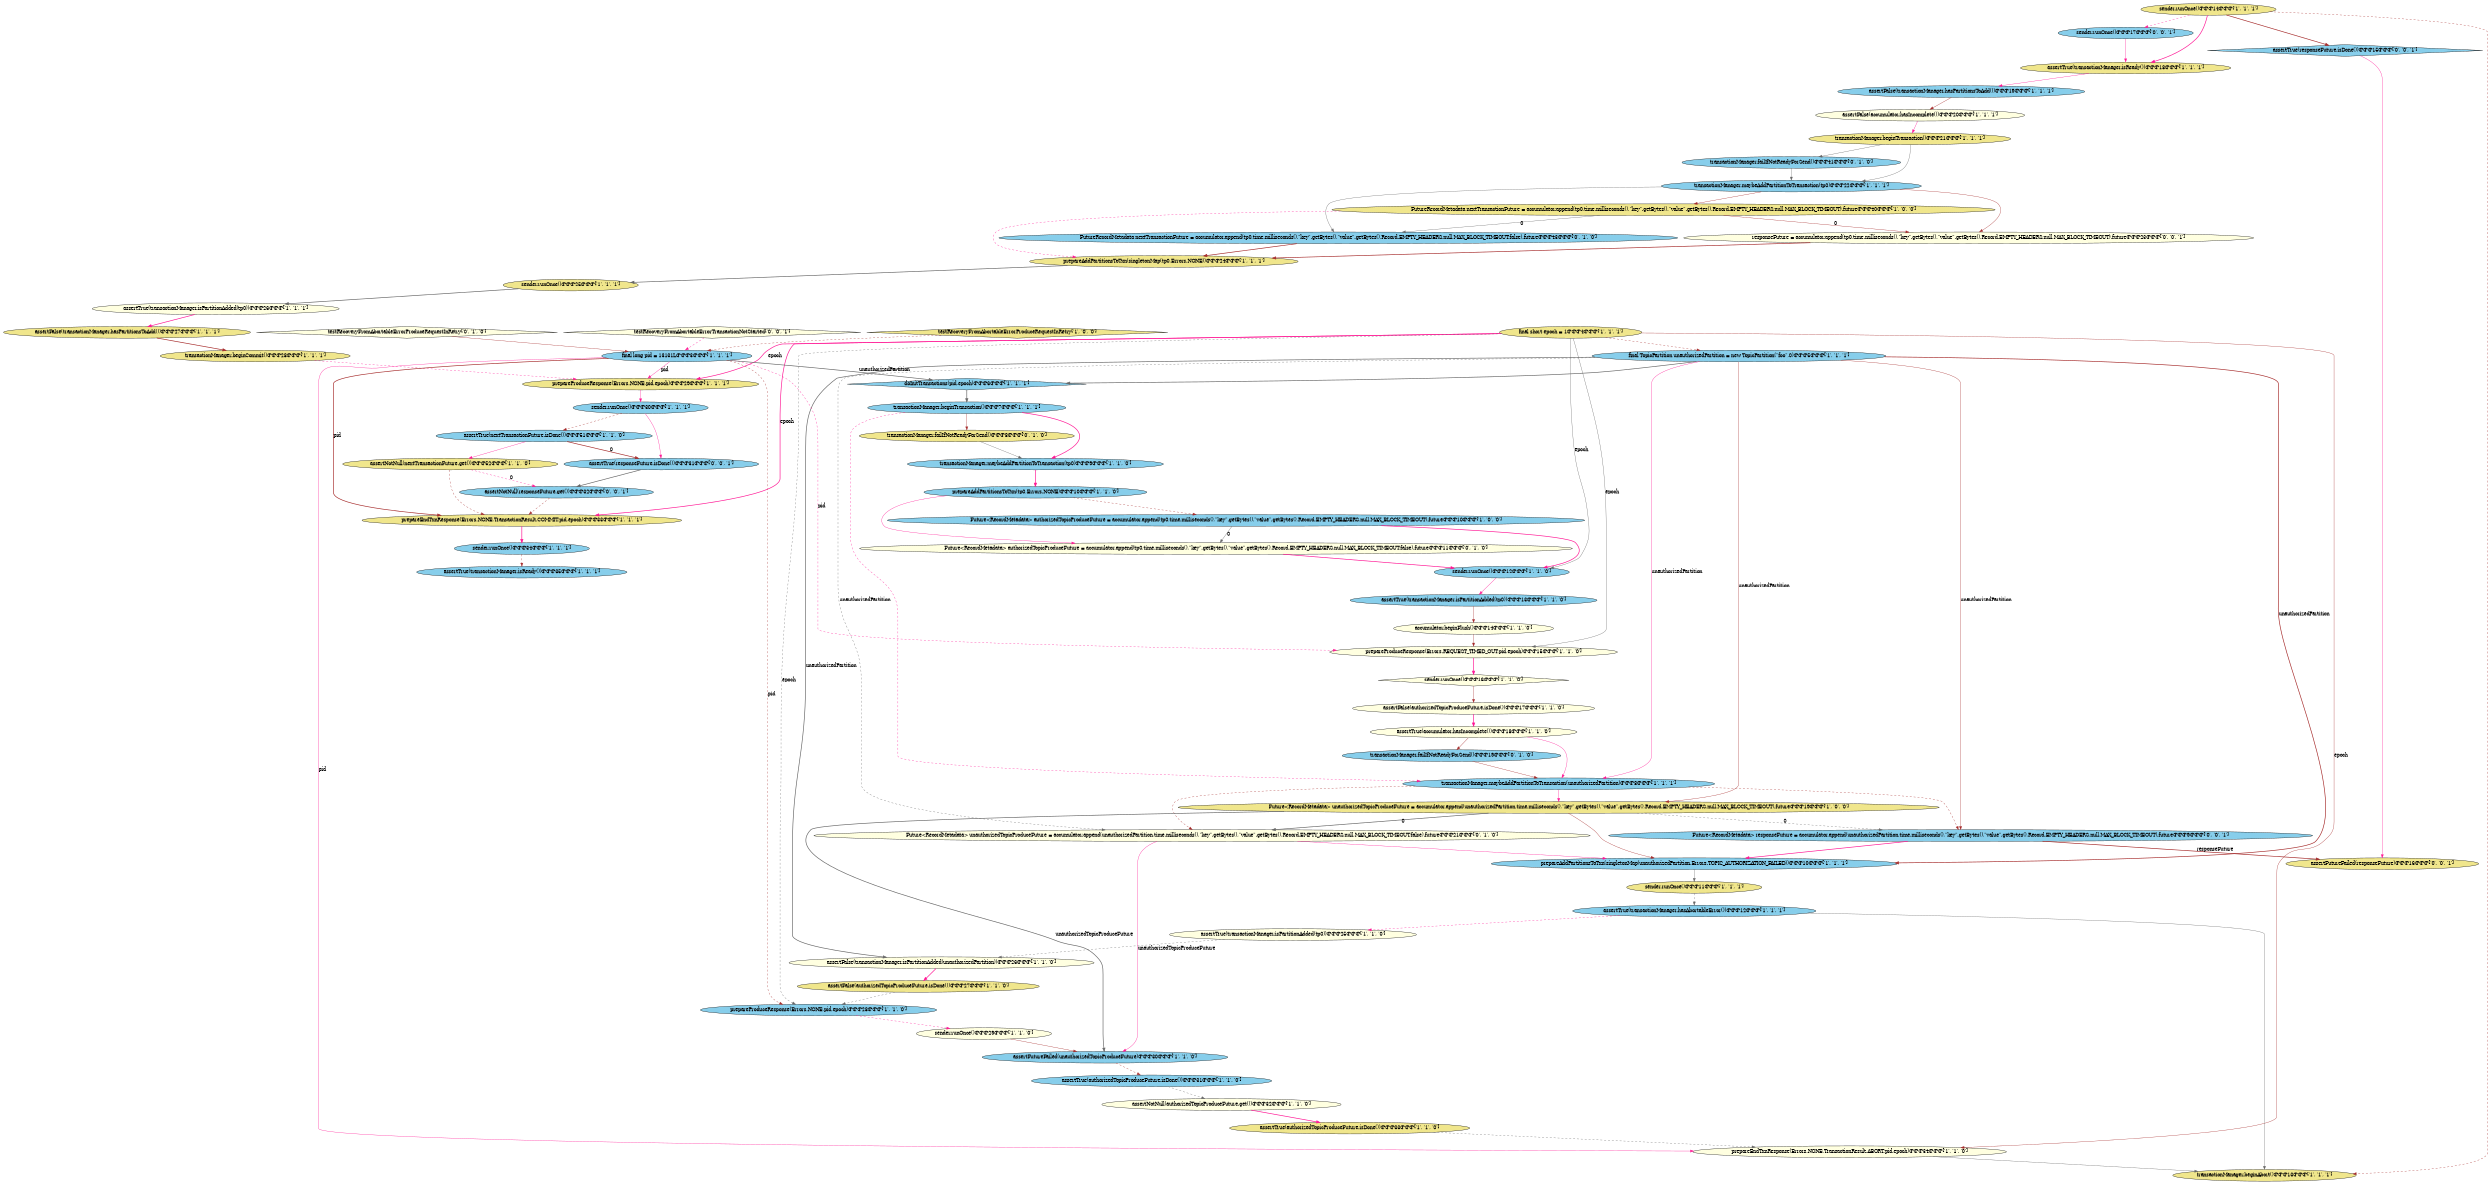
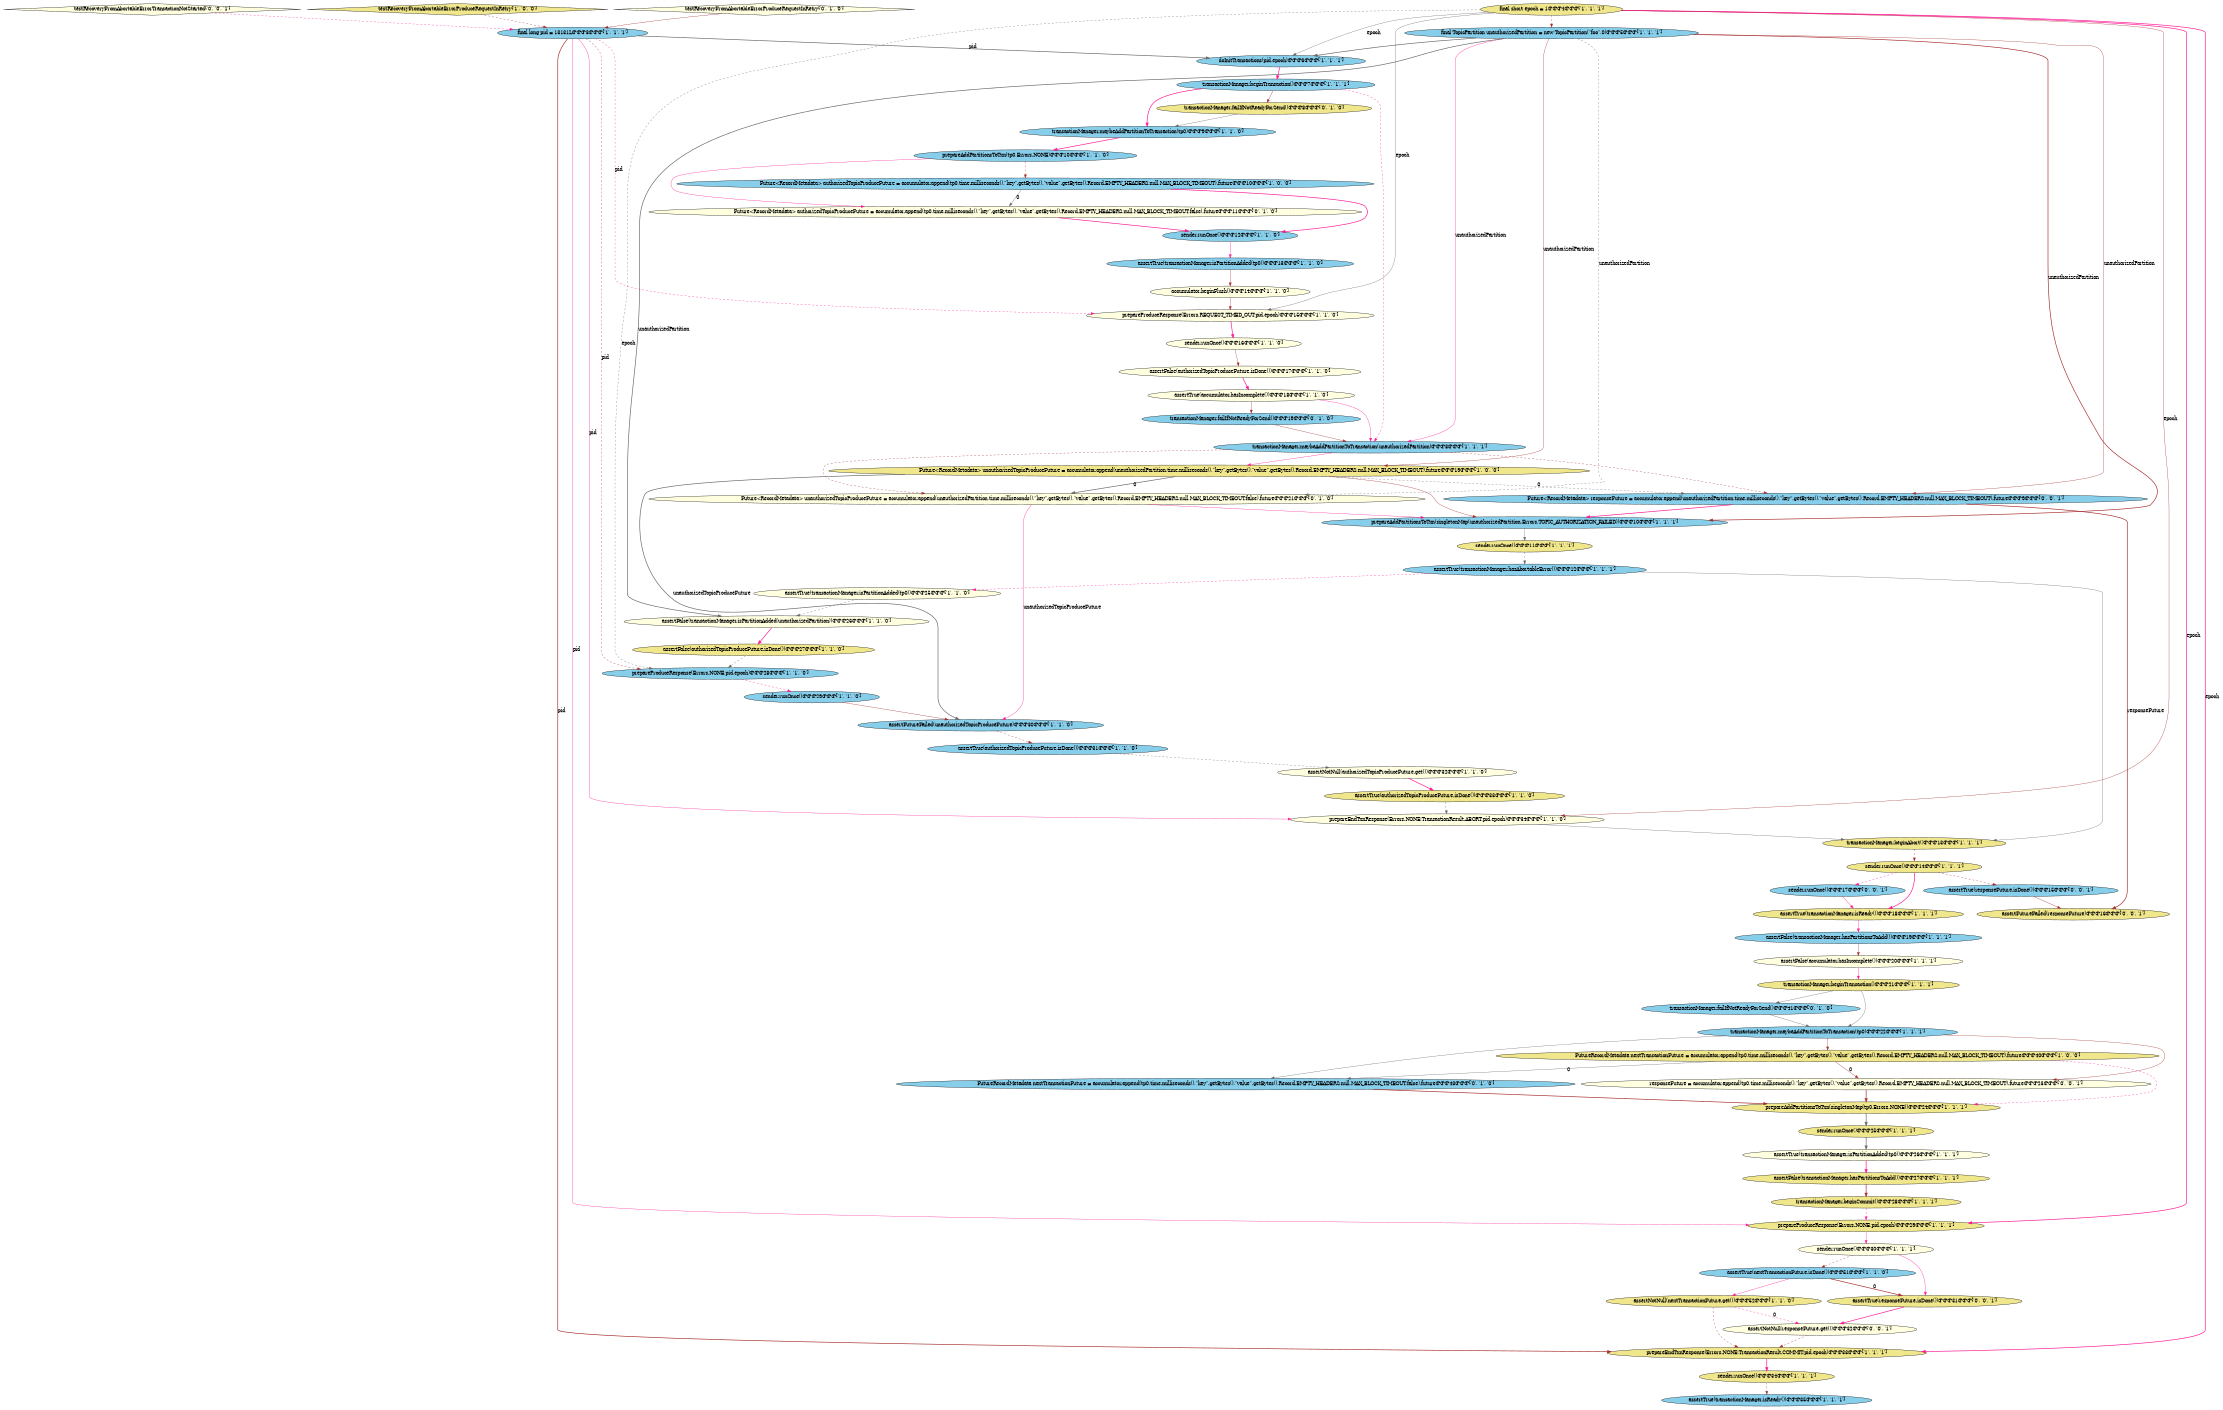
edge "sender.runOnce()@@@14@@@['1', '1', '1']" -> "assertTrue(responseFuture.isDone())@@@15@@@['0', '0', '1']": style bold -> dashed
node "assertTrue(responseFuture.isDone())@@@15@@@['0', '0', '1']": shape diamond -> ellipse
edge "final long pid = 13131L@@@3@@@['1', '1', '1']" -> "doInitTransactions(pid,epoch)@@@6@@@['1', '1', '1']": label "unauthorizedPartition" -> "pid"
node "doInitTransactions(pid,epoch)@@@6@@@['1', '1', '1']": shape diamond -> ellipse
edge "doInitTransactions(pid,epoch)@@@6@@@['1', '1', '1']" -> "transactionManager.beginTransaction()@@@7@@@['1', '1', '1']": color gray40 -> deeppink
node "sender.runOnce()@@@30@@@['1', '1', '1']": fillcolor skyblue -> lightyellow
edge "assertTrue(responseFuture.isDone())@@@15@@@['0', '0', '1']" -> "assertFutureFailed(responseFuture)@@@16@@@['0', '0', '1']": color deeppink -> brown
edge "final short epoch = 1@@@4@@@['1', '1', '1']" -> "sender.runOnce()@@@12@@@['1', '1', '0']": now "final short epoch = 1@@@4@@@['1', '1', '1']" -> "doInitTransactions(pid,epoch)@@@6@@@['1', '1', '1']"
node "assertTrue(responseFuture.isDone())@@@31@@@['0', '0', '1']": fillcolor skyblue -> khaki
edge "assertTrue(responseFuture.isDone())@@@31@@@['0', '0', '1']" -> "assertNotNull(responseFuture.get())@@@32@@@['0', '0', '1']": color gray40 -> deeppink
node "assertNotNull(responseFuture.get())@@@32@@@['0', '0', '1']": fillcolor skyblue -> lightyellow
node "sender.runOnce()@@@34@@@['1', '1', '1']": fillcolor skyblue -> khaki
edge "sender.runOnce()@@@14@@@['1', '1', '1']" -> "transactionManager.beginAbort()@@@13@@@['1', '1', '1']": reversed
node "sender.runOnce()@@@16@@@['1', '1', '0']": shape diamond -> ellipse
node "sender.runOnce()@@@29@@@['1', '1', '0']": fillcolor lightyellow -> skyblue
